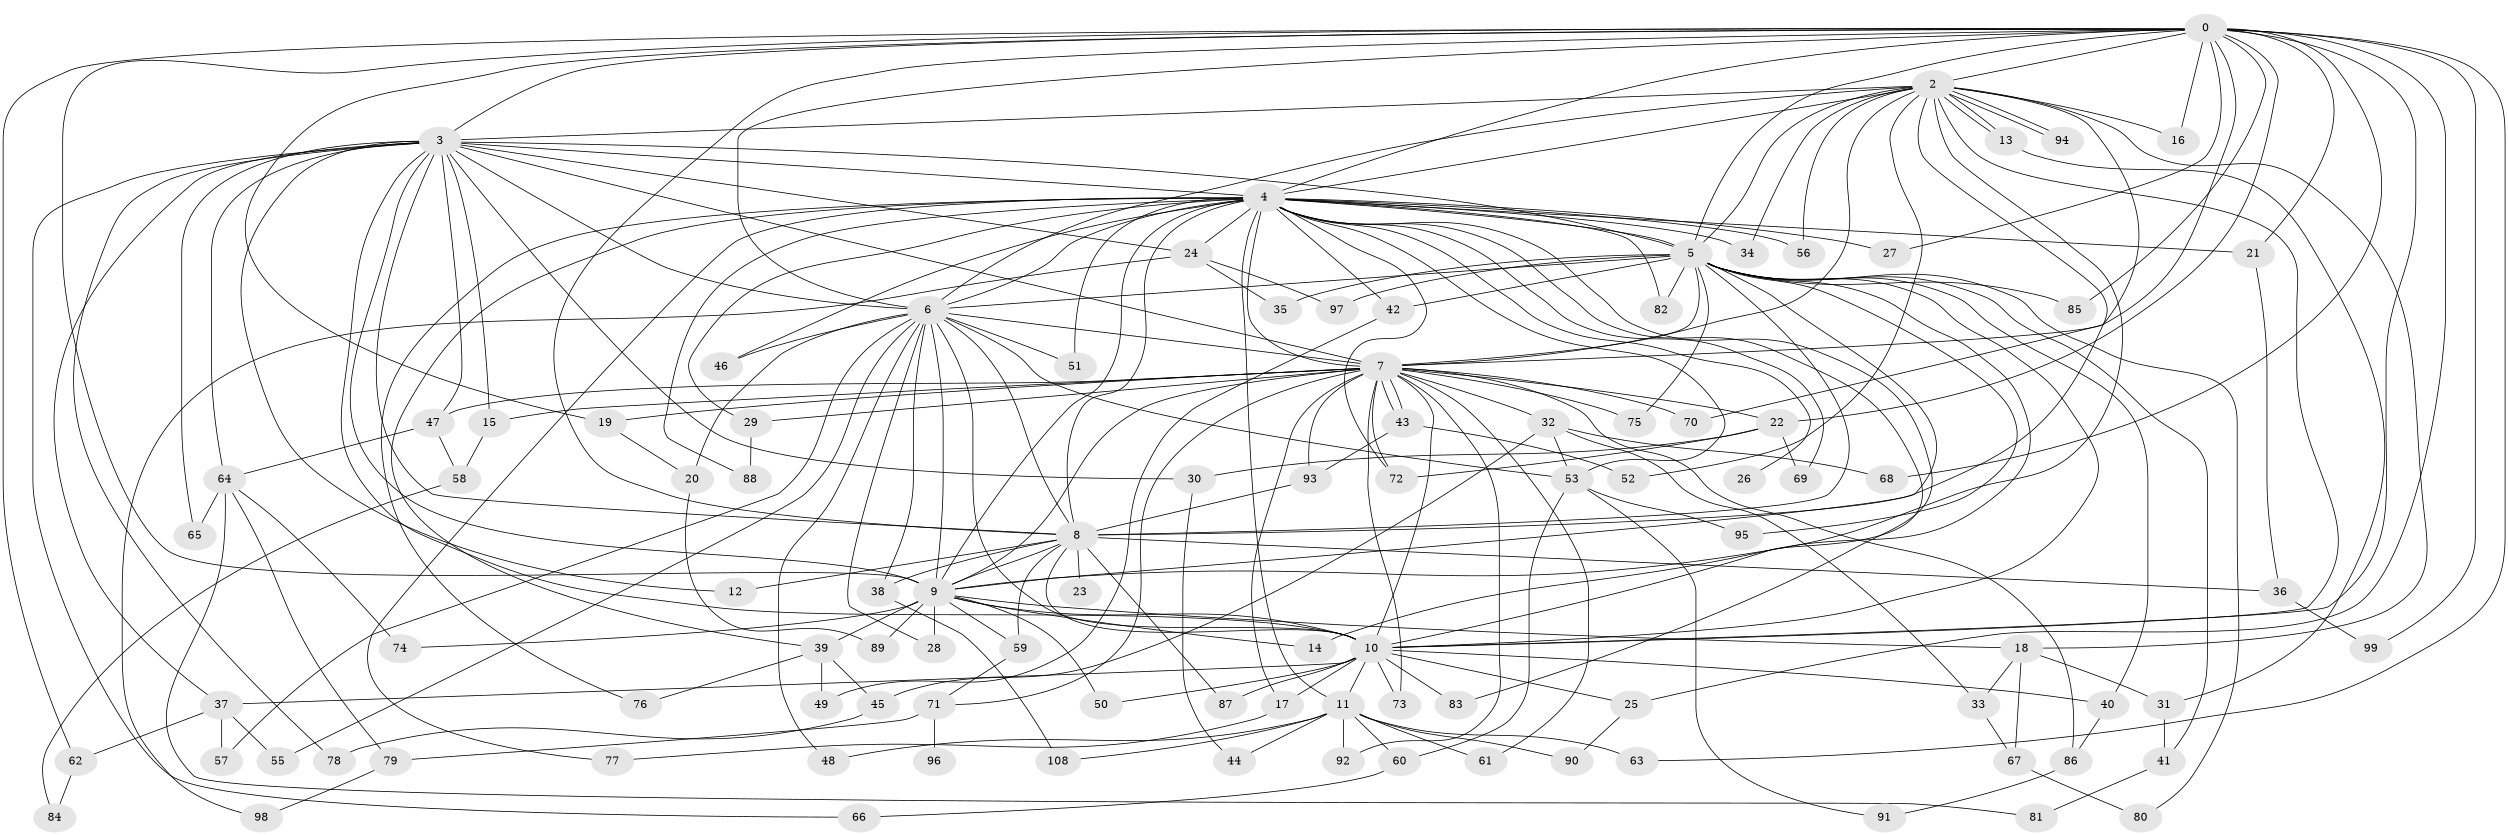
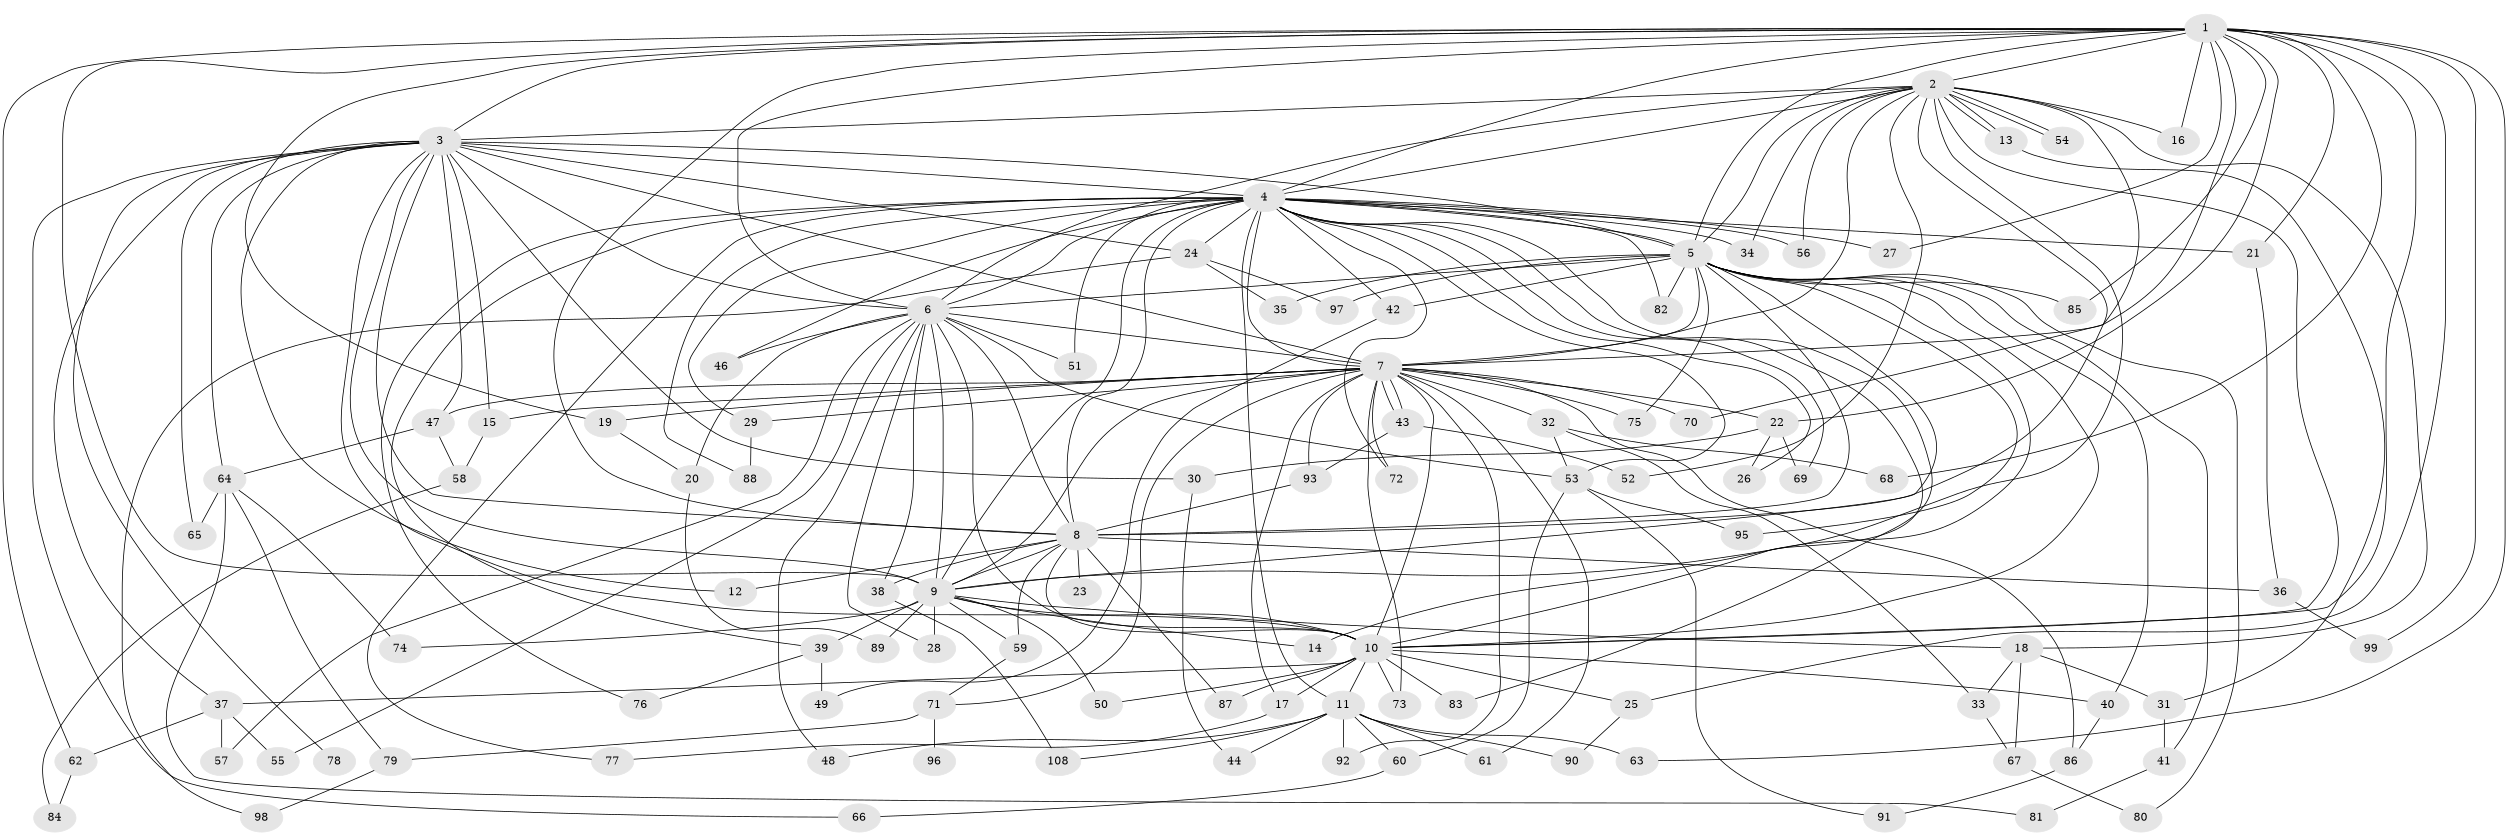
node "0": label "0" -> "1"
node "94": label "94" -> "54"
edge "22" -- "72": now "22" -- "26"
node "45": removed
